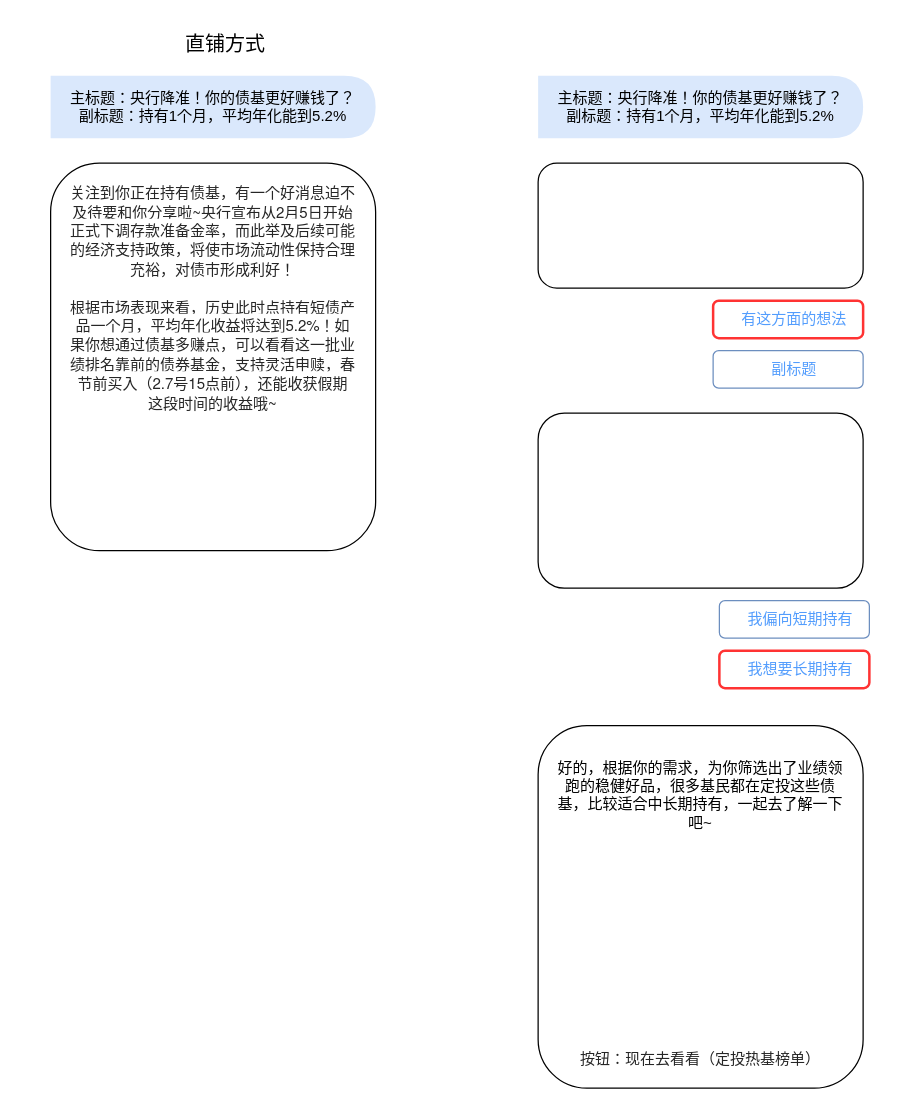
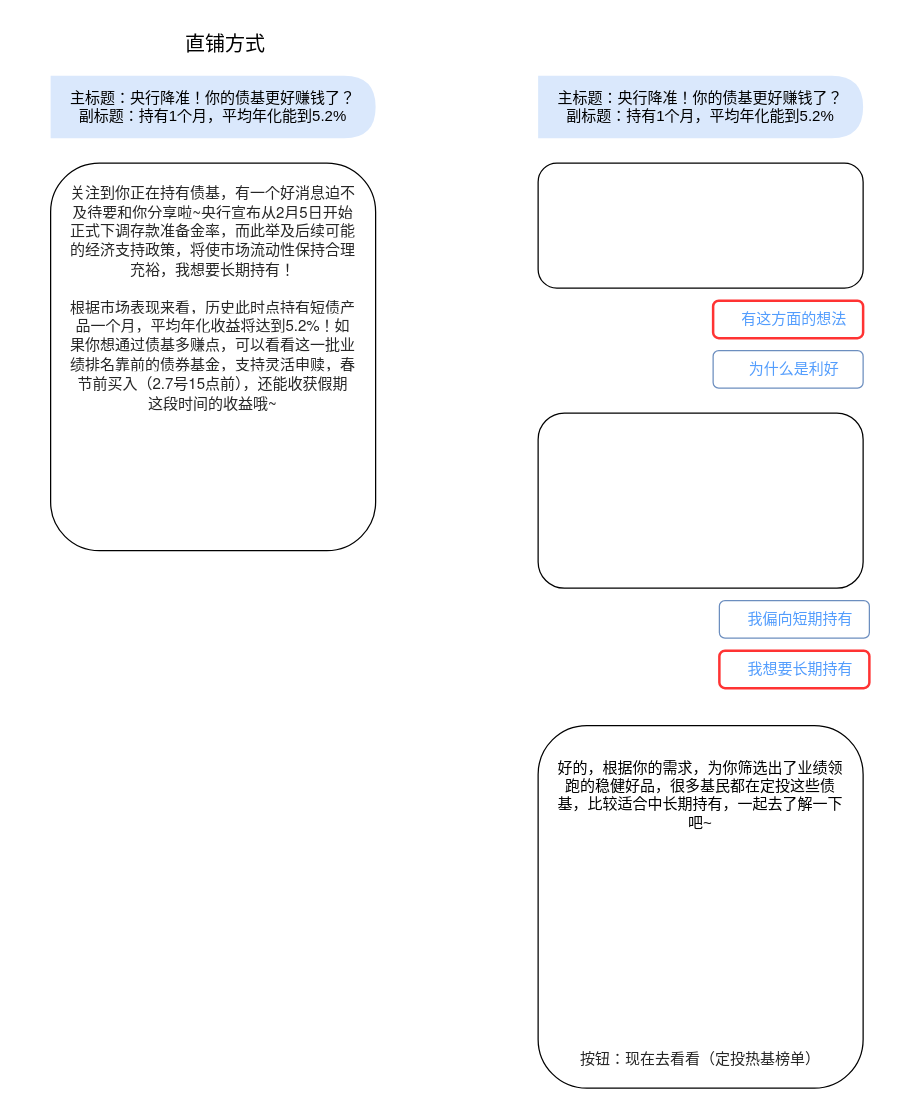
node "副标题": label "副标题" -> "为什么是利好"
node "关注到你正在持有债基，有一个好消息迫不及待要和你分享啦~央行宣布从2月5日开始正式下调存款准备金率，而此举及后续可能的经济支持政策，将使市场流动性保持合理充裕，对债市形成利好！根据市场表现来看，历史此时点持有短债产品一个月，平均年化收益将达到5.2%！如果你想通过债基多赚点，可以看看这一批业绩排名靠前的债券基金，支持灵活申赎，春节前买入（2.7号15点前），还能收获假期这段时间的收益哦~": label "关注到你正在持有债基，有一个好消息迫不及待要和你分享啦~央行宣布从2月5日开始正式下调存款准备金率，而此举及后续可能的经济支持政策，将使市场流动性保持合理充裕，对债市形成利好！根据市场表现来看，历史此时点持有短债产品一个月，平均年化收益将达到5.2%！如果你想通过债基多赚点，可以看看这一批业绩排名靠前的债券基金，支持灵活申赎，春节前买入（2.7号15点前），还能收获假期这段时间的收益哦~" -> "关注到你正在持有债基，有一个好消息迫不及待要和你分享啦~央行宣布从2月5日开始正式下调存款准备金率，而此举及后续可能的经济支持政策，将使市场流动性保持合理充裕，我想要长期持有！根据市场表现来看，历史此时点持有短债产品一个月，平均年化收益将达到5.2%！如果你想通过债基多赚点，可以看看这一批业绩排名靠前的债券基金，支持灵活申赎，春节前买入（2.7号15点前），还能收获假期这段时间的收益哦~"
